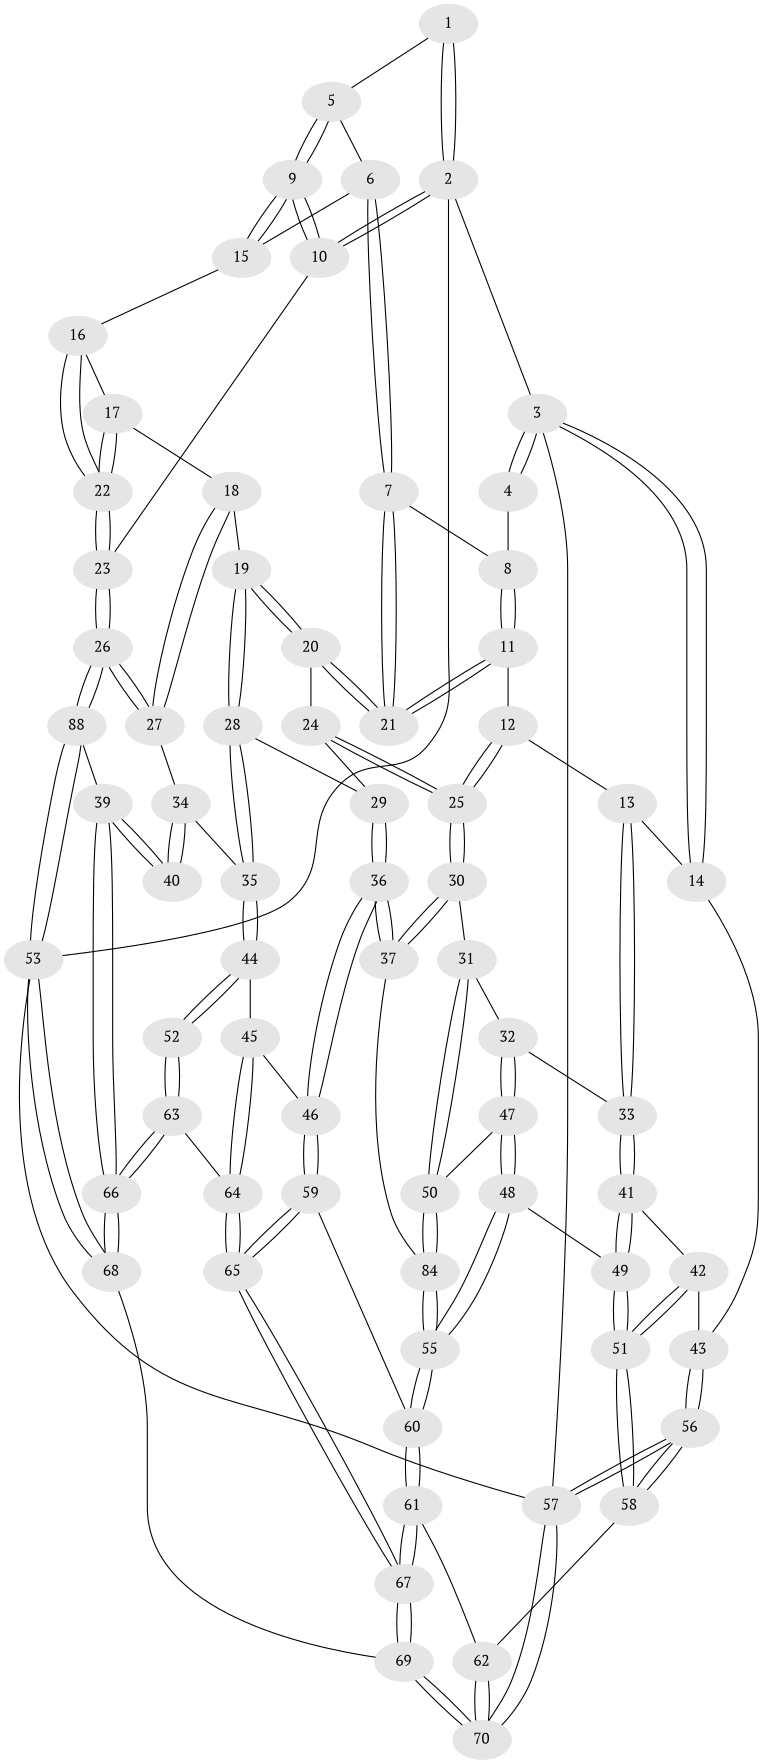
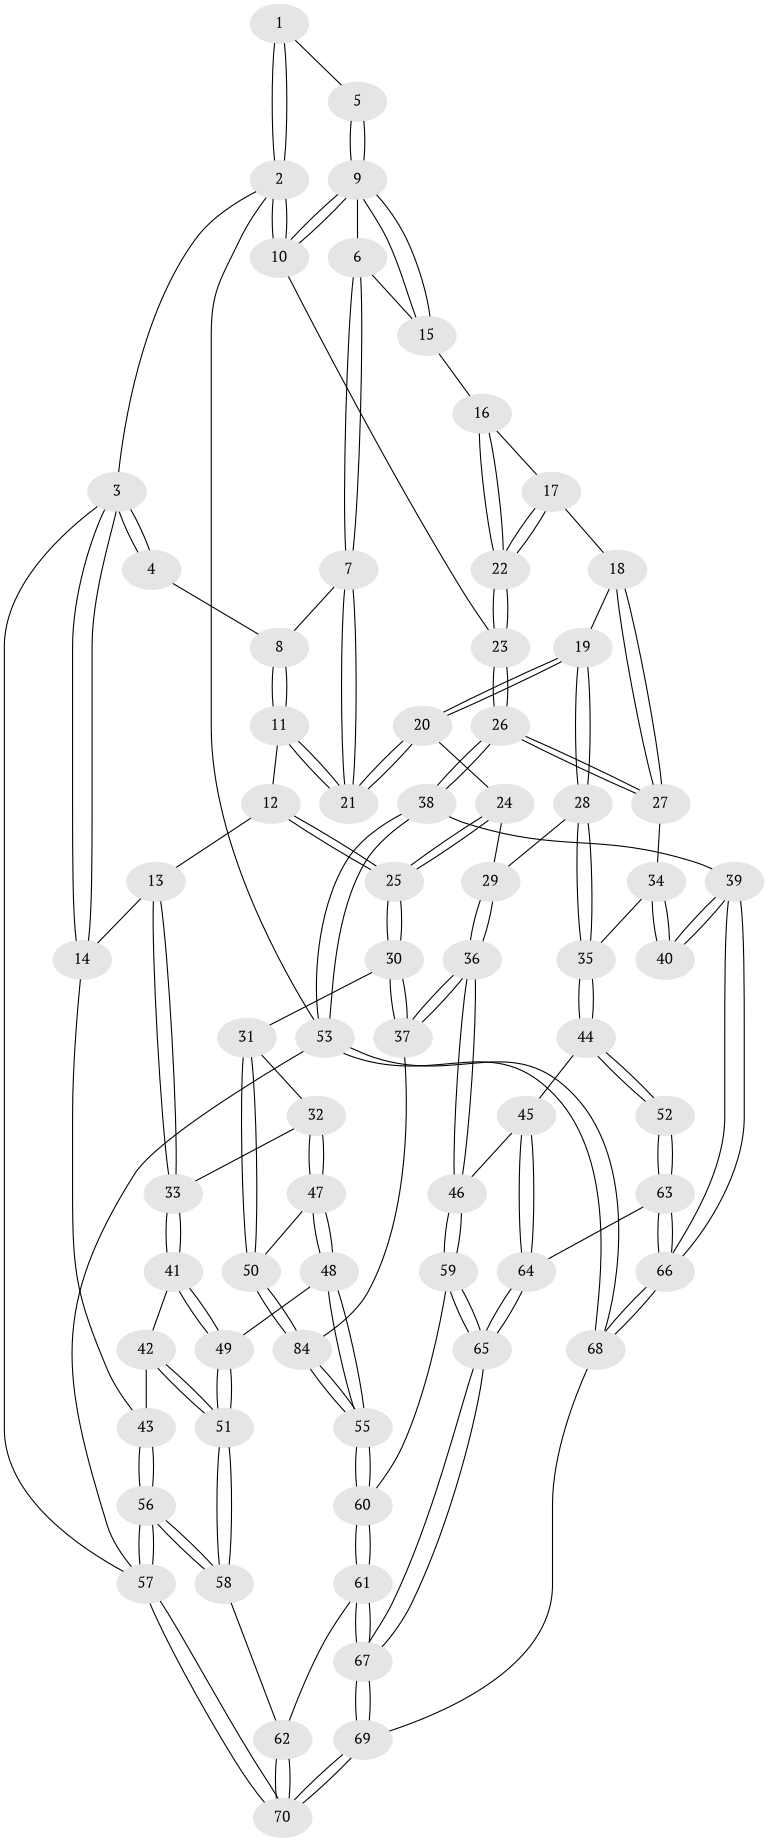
edge "5" -- "6": now "9" -- "6"
node "88": label "88" -> "38"
